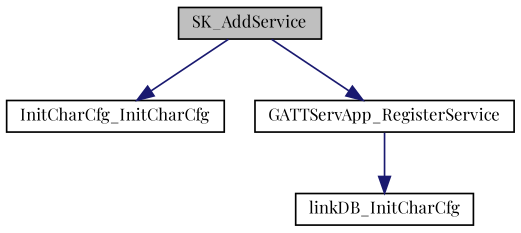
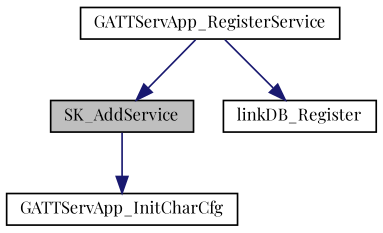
edge "SK_AddService" -> "GATTServApp_RegisterService": reversed
node "InitCharCfg_InitCharCfg": label "InitCharCfg_InitCharCfg" -> "GATTServApp_InitCharCfg"
node "linkDB_InitCharCfg": label "linkDB_InitCharCfg" -> "linkDB_Register"
